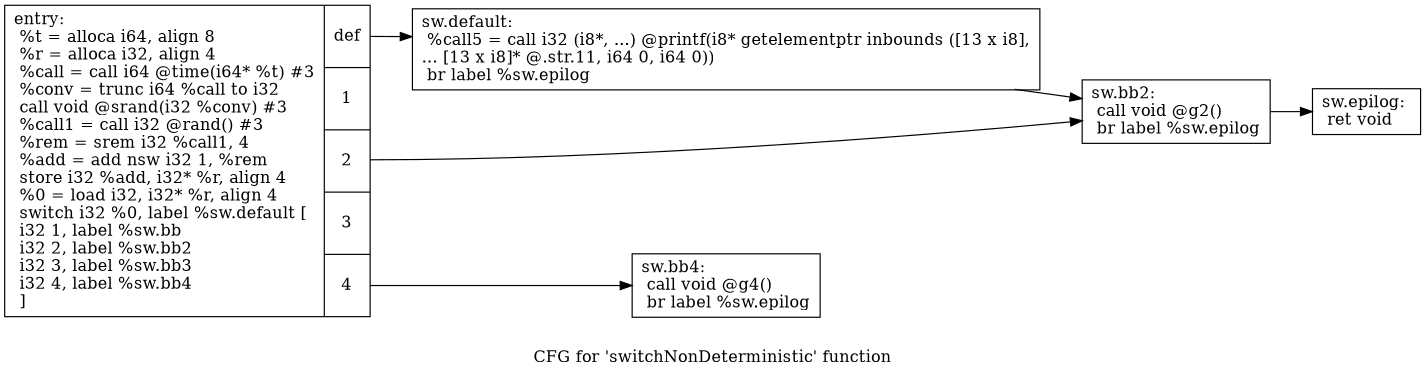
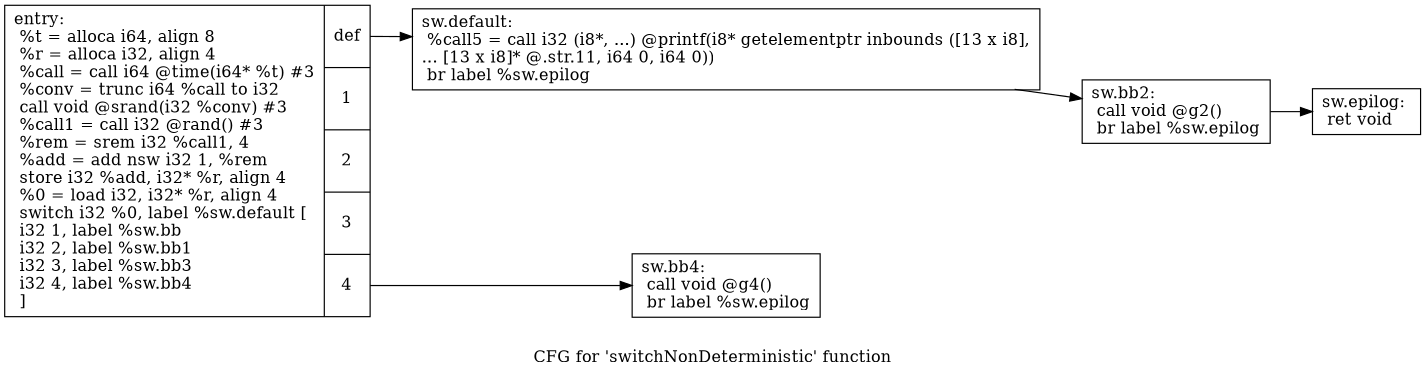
edge "entry:" -> "sw.bb2:": removed
node "entry:": text "i32 2, label %sw.bb2" -> "i32 2, label %sw.bb1"
